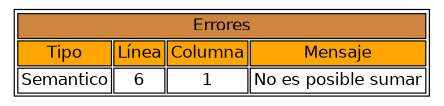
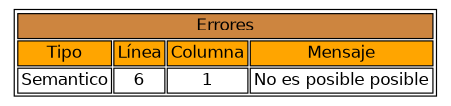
node "Errores": text "No es posible sumar" -> "No es posible posible"
